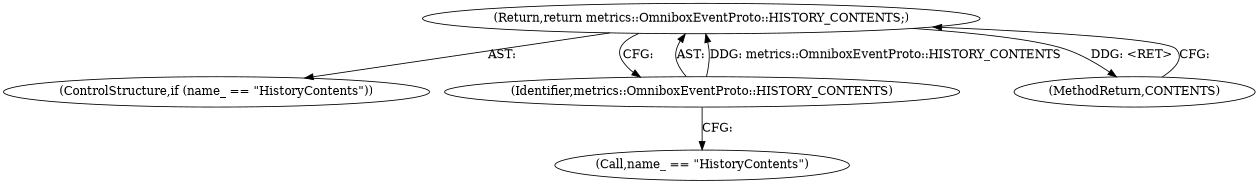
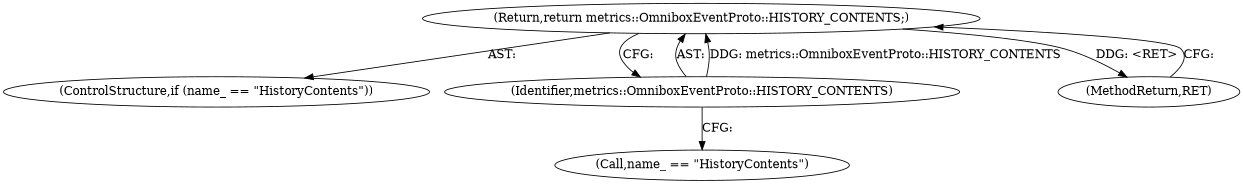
node "(MethodReturn,CONTENTS)": label "(MethodReturn,CONTENTS)" -> "(MethodReturn,RET)"
